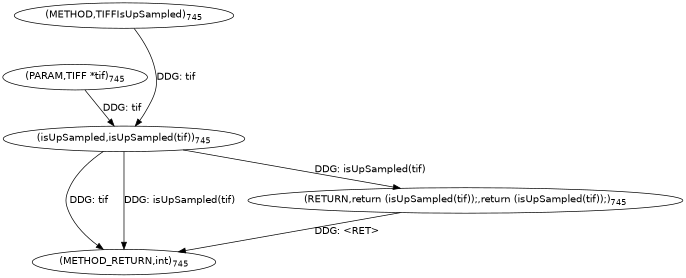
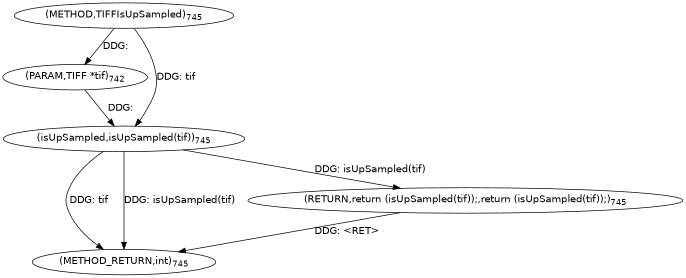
edge "(METHOD,TIFFIsUpSampled)" -> "(PARAM,TIFF *tif)": added, label "DDG:"
node "(PARAM,TIFF *tif)": text "745" -> "742"
edge "(PARAM,TIFF *tif)" -> "(isUpSampled,isUpSampled(tif))": label "DDG: tif" -> "DDG: "
